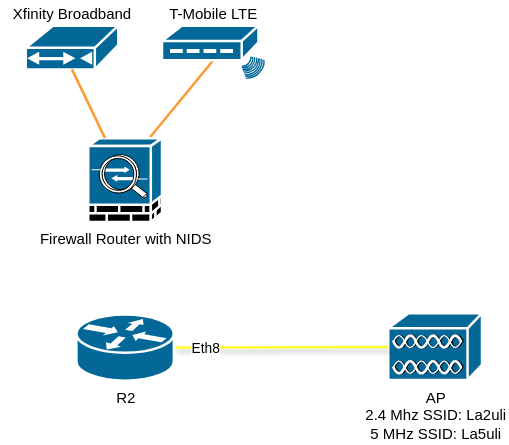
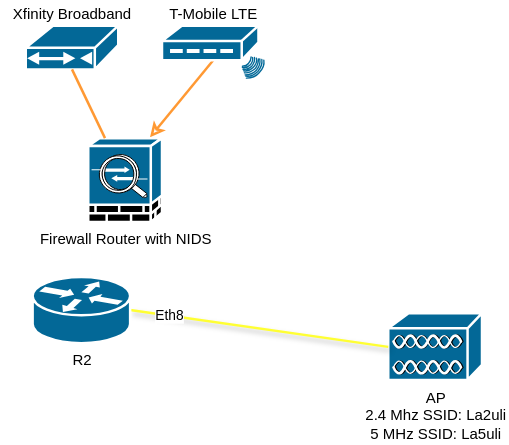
edge "T-Mobile LTE" -- "Firewall Router with NIDS": arrowhead none -> classic
node "R2": moved (125, 348) -> (81, 310)
